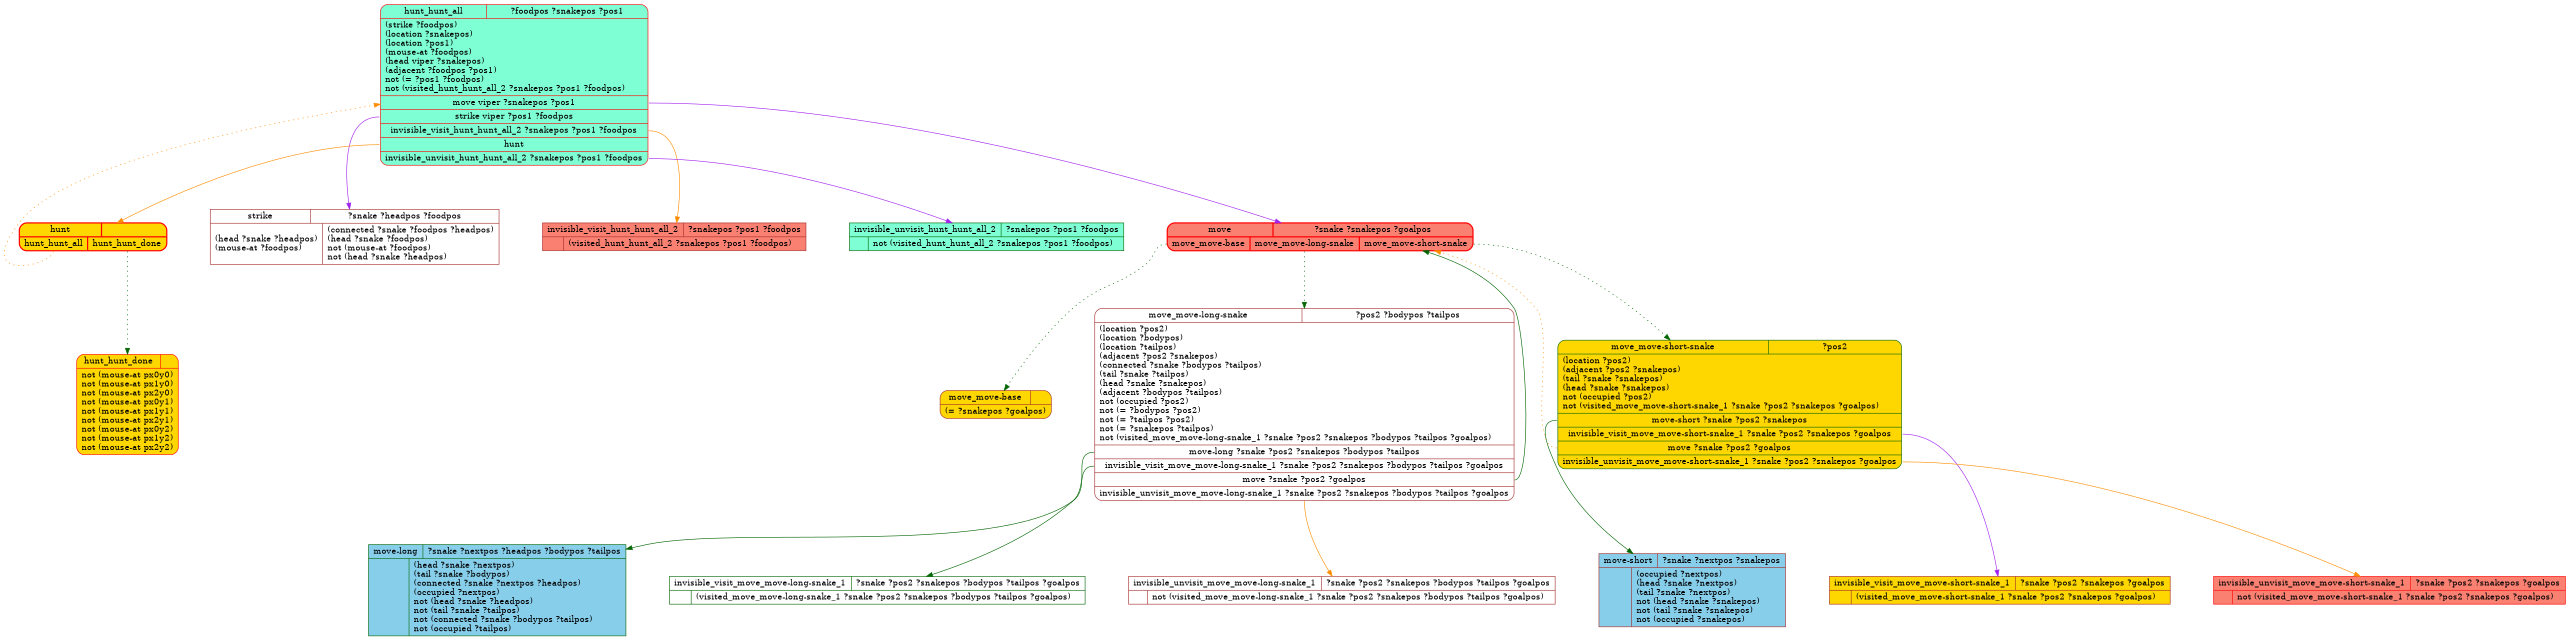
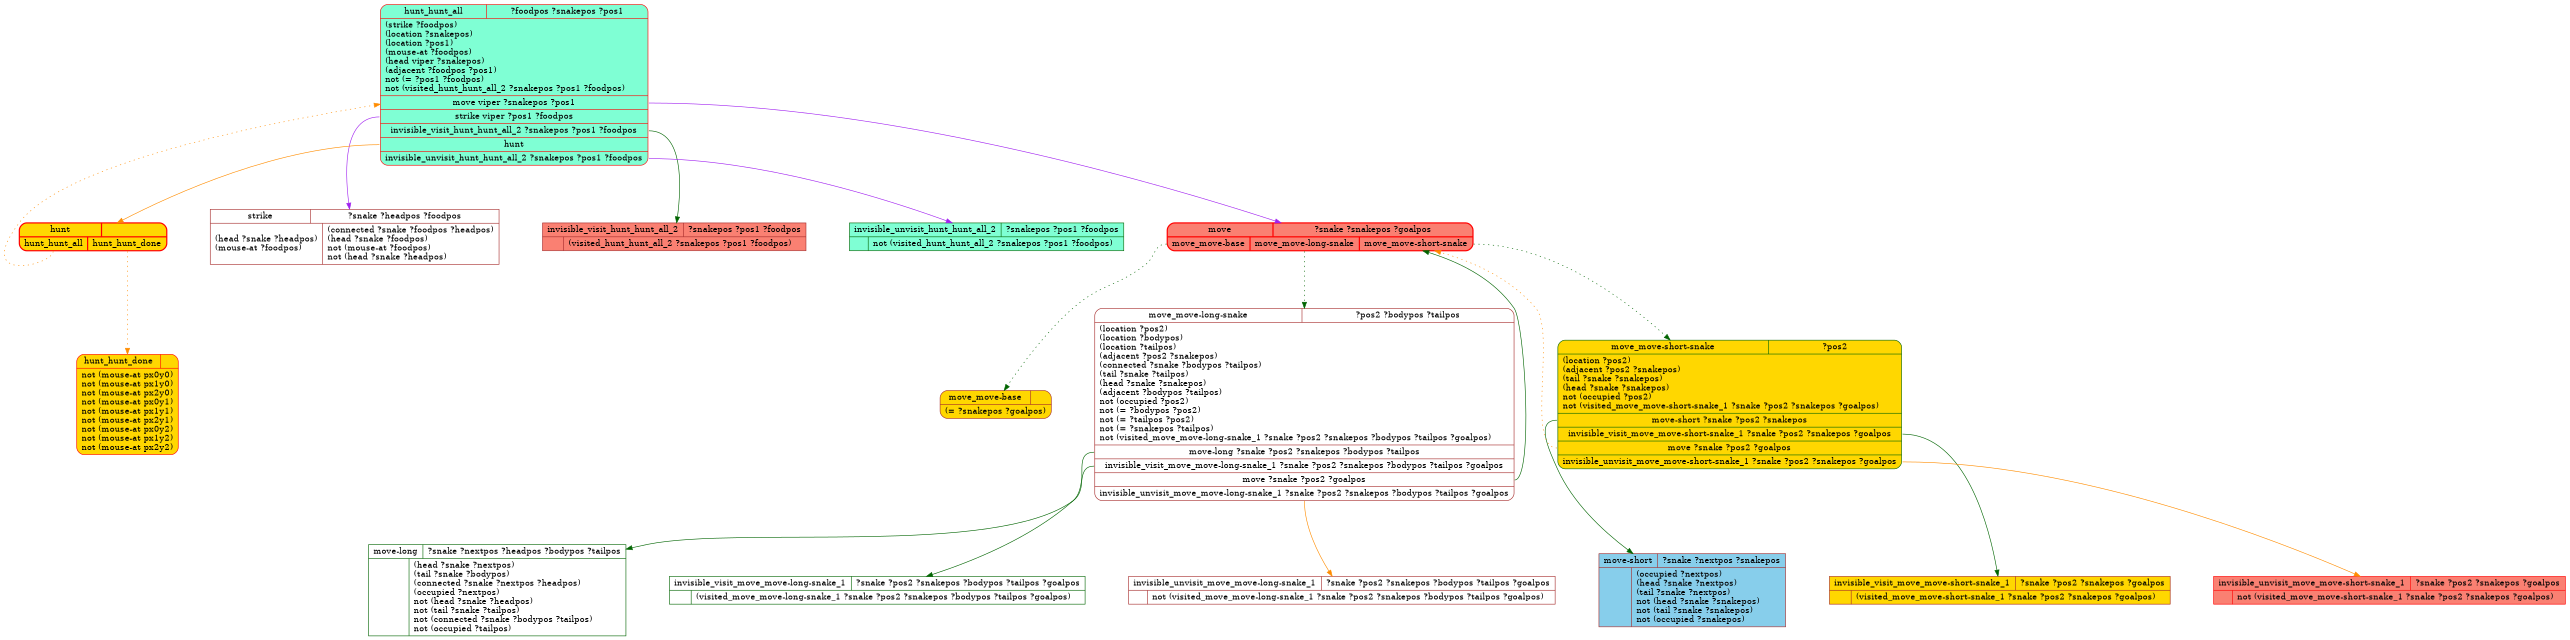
edge "hunt_hunt_all" -> "invisible_visit_hunt_hunt_all_2": color darkorange -> darkgreen
edge "hunt" -> "hunt_hunt_done": color darkgreen -> darkorange
edge "move_move-short-snake" -> "invisible_visit_move_move-short-snake_1": color purple -> darkgreen
node "move-long": fillcolor skyblue -> white
